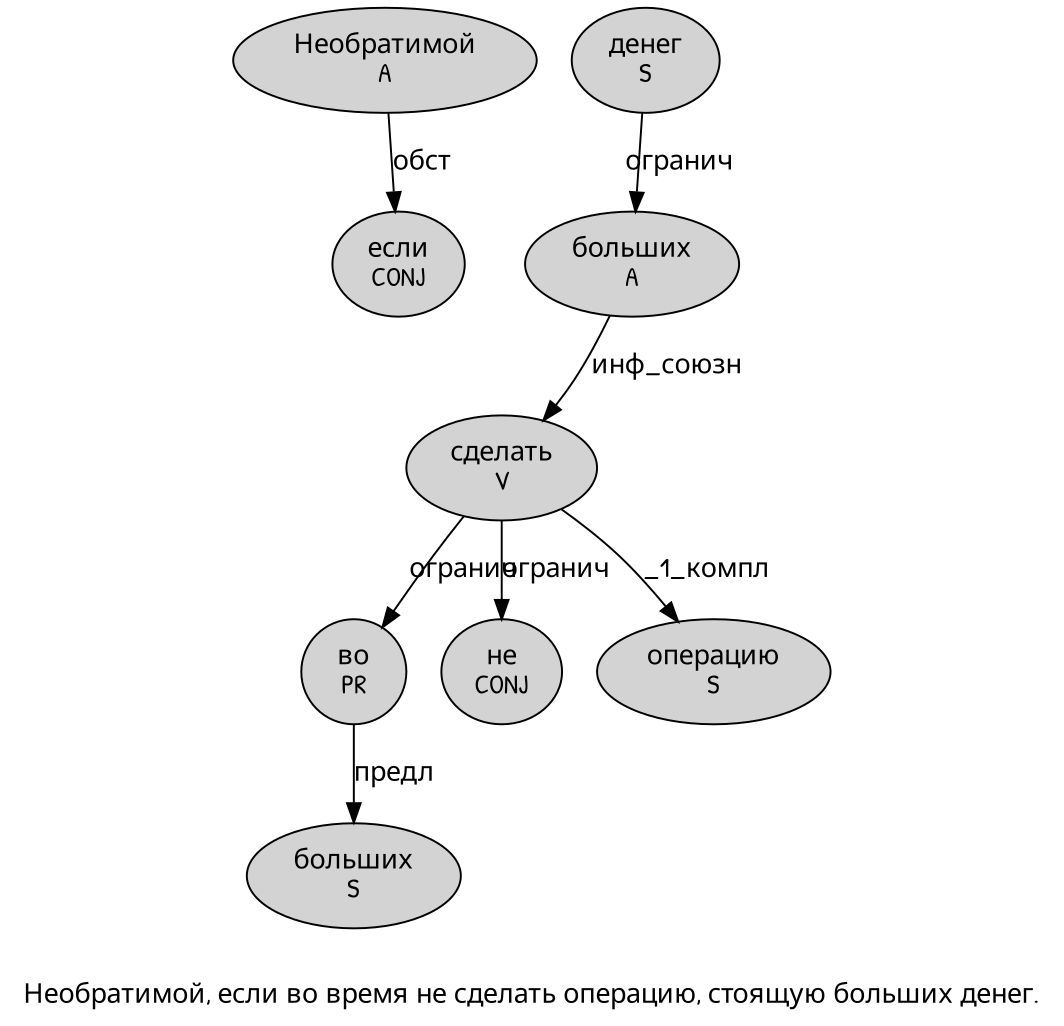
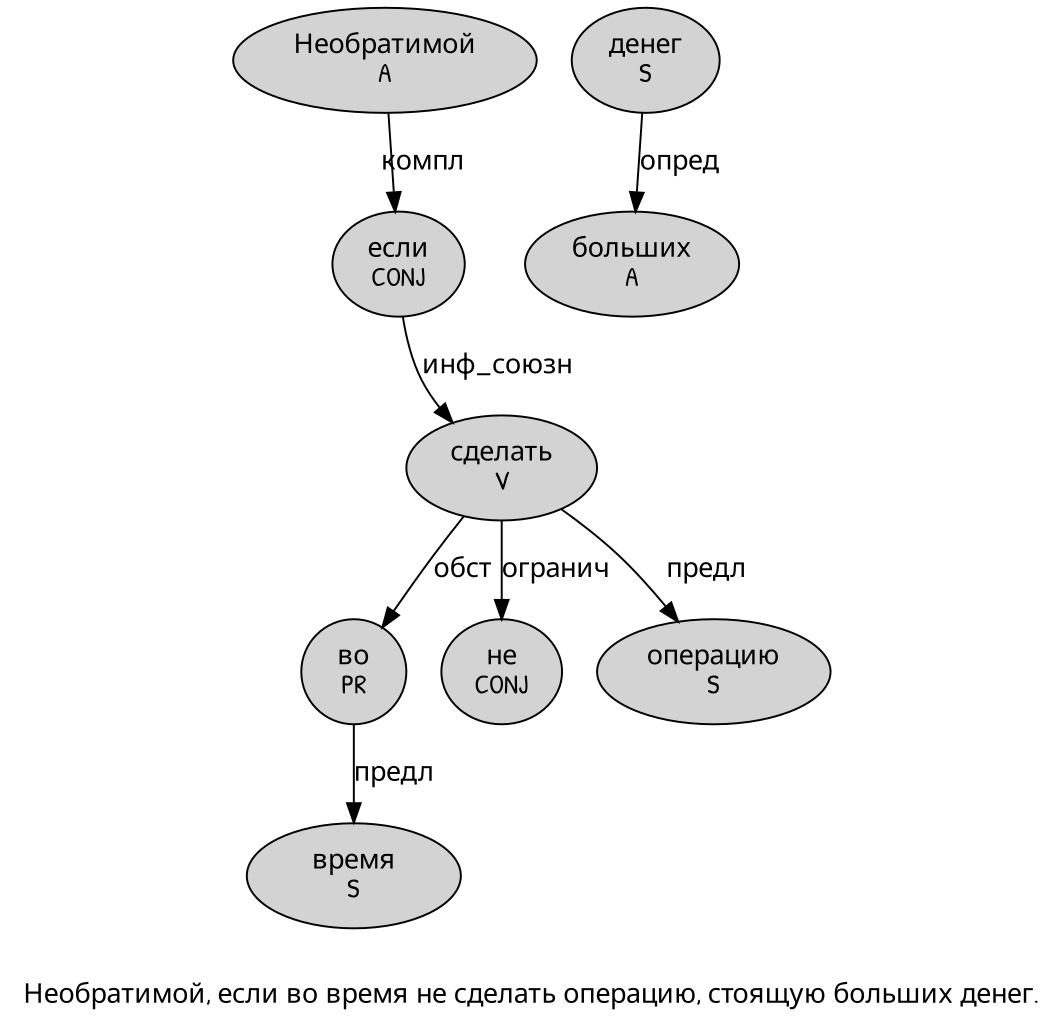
edge "Необратимой A" -> "если CONJ": label "обст" -> "компл"
edge "денег S" -> "больших A": label "огранич" -> "опред"
edge "больших A" -> "сделать V": now "если CONJ" -> "сделать V"
edge "сделать V" -> "во PR": label "огранич" -> "обст"
edge "сделать V" -> "операцию S": label "_1_компл" -> "предл"
node "больших S": label "больших S" -> "время S"
